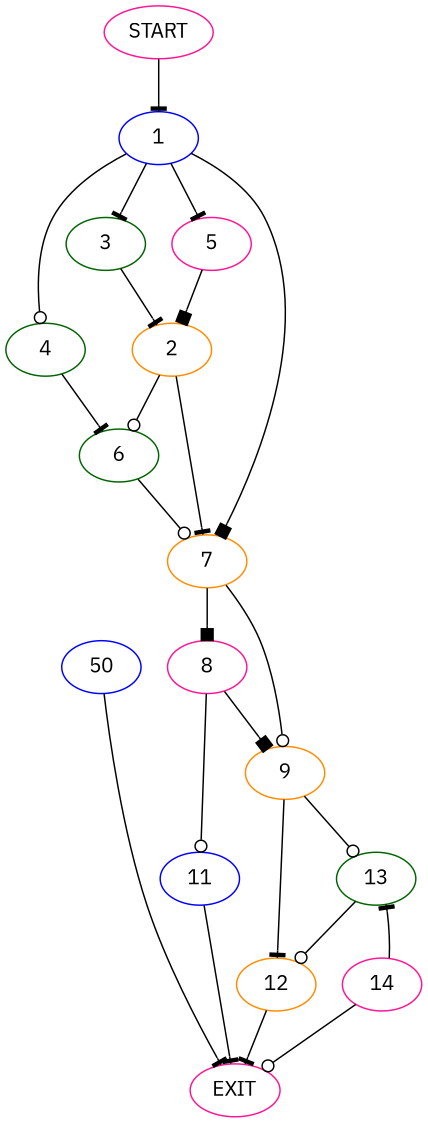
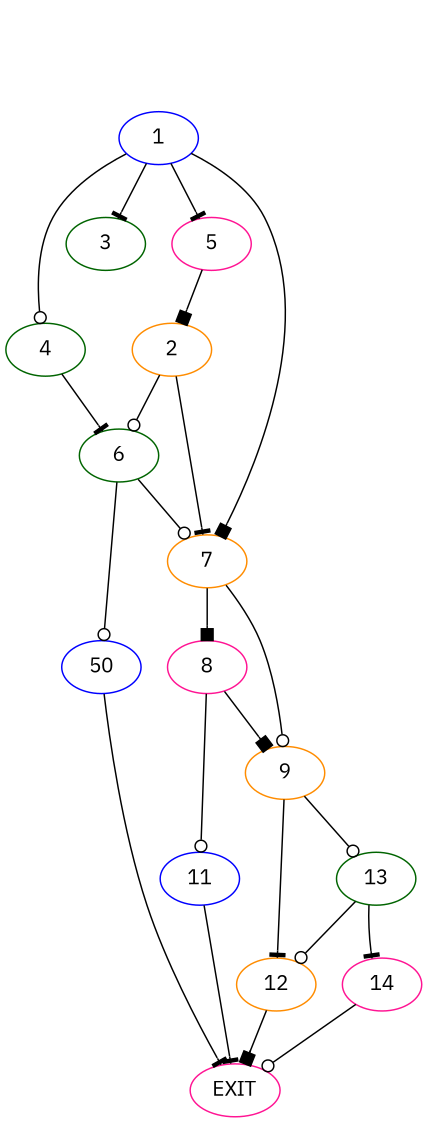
node "START": removed
edge "3" -> "2": removed
edge "6" -> "50": added
edge "14" -> "13": reversed
edge "12" -> "EXIT": arrowhead tee -> box
